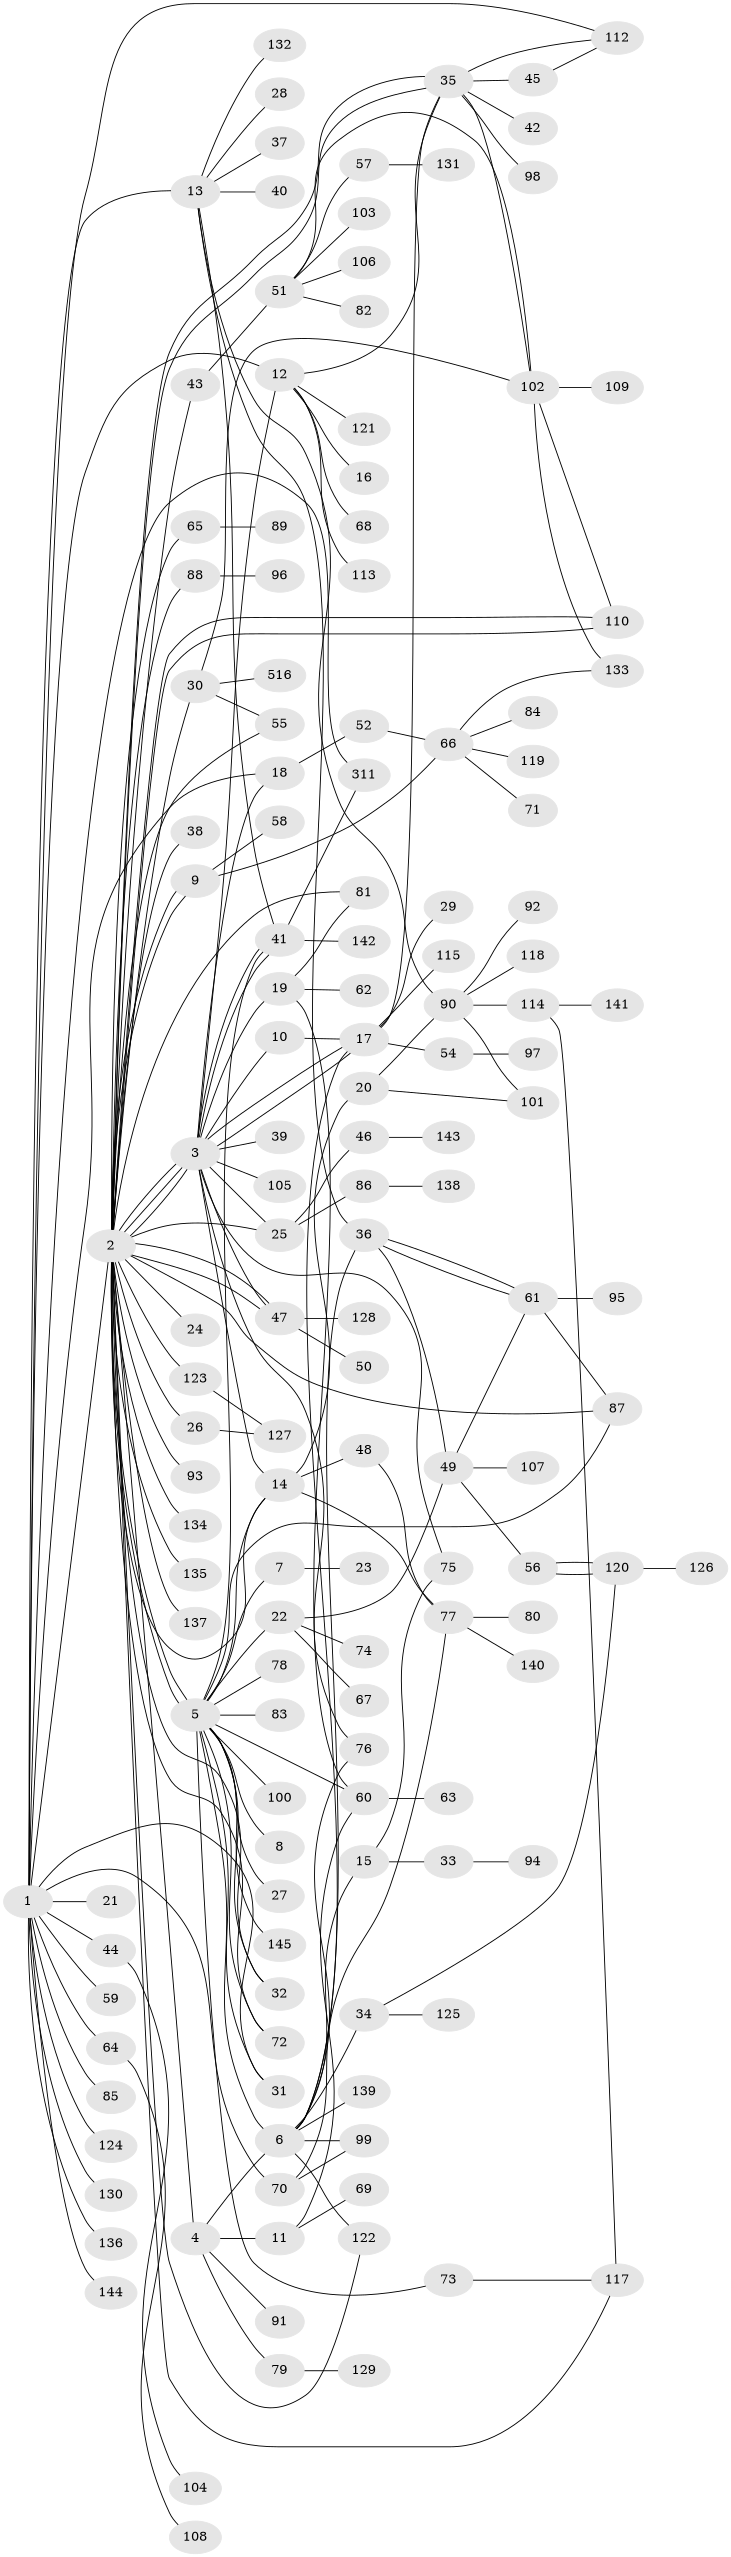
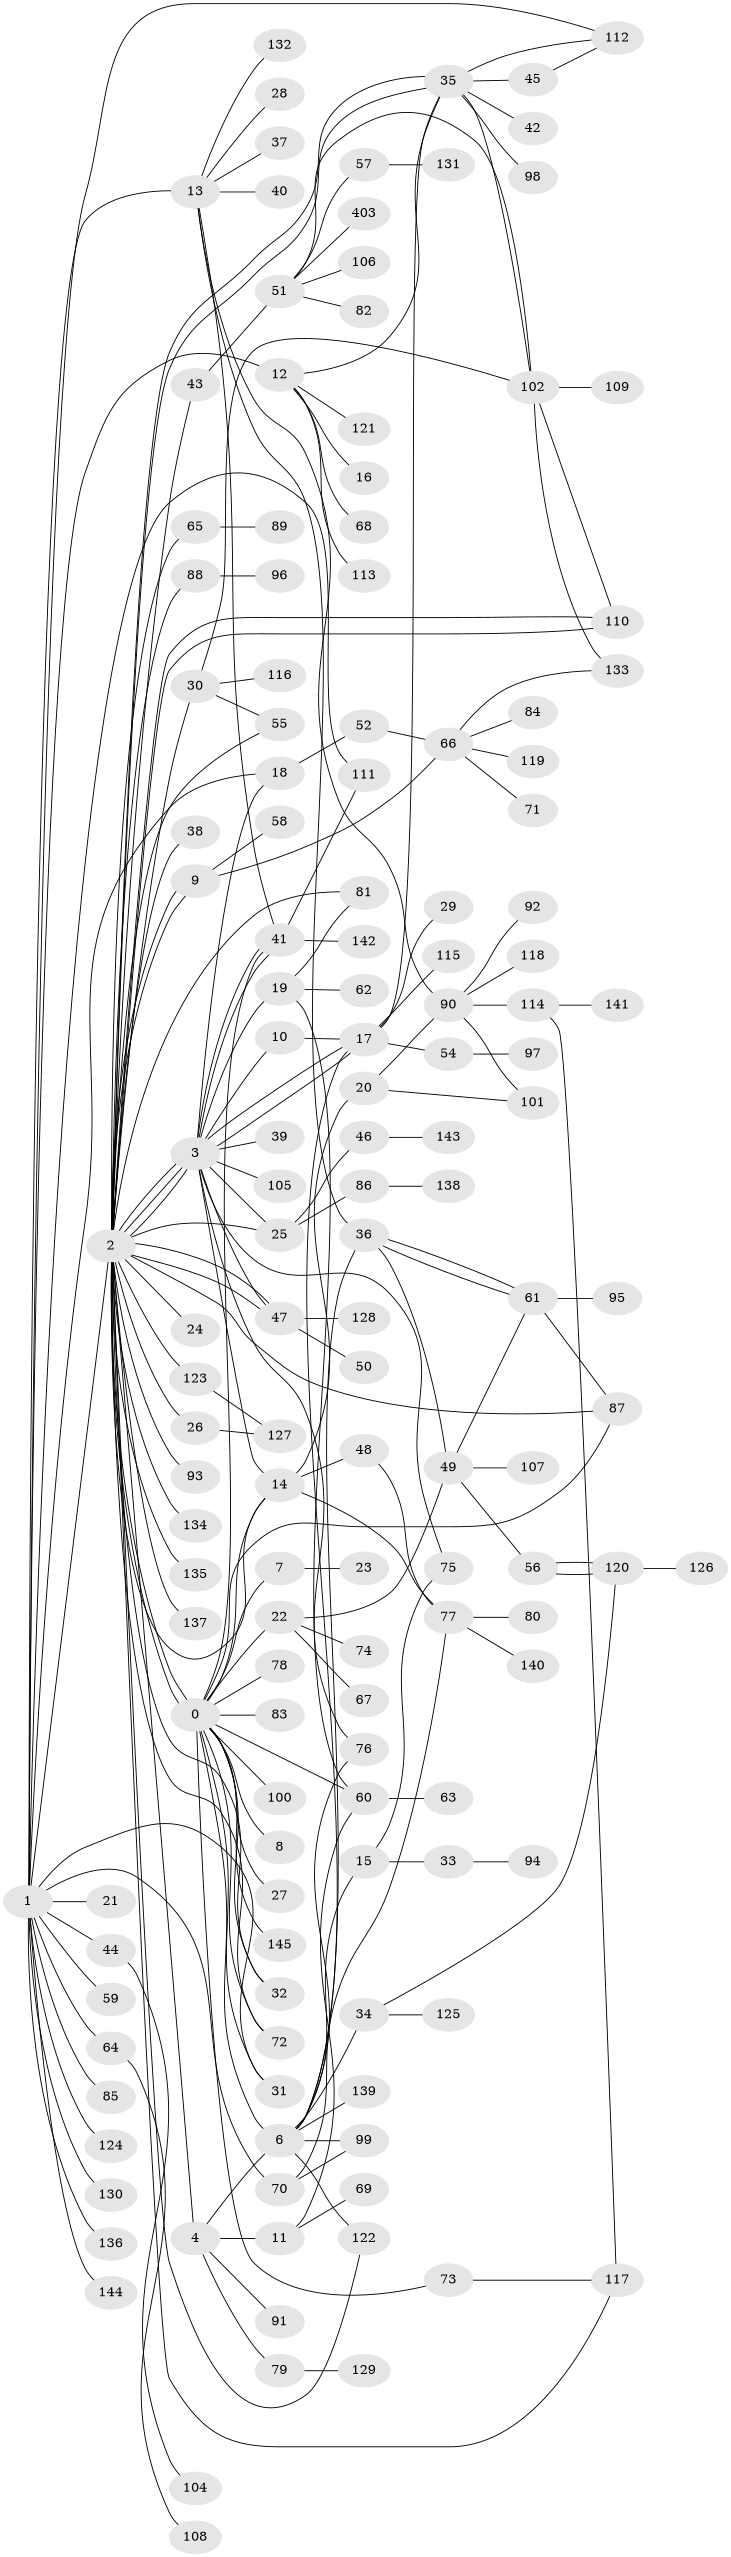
node "103": label "103" -> "403"
node "516": label "516" -> "116"
edge "12" -- "3": removed
node "311": label "311" -> "111"
node "5": label "5" -> "0"
